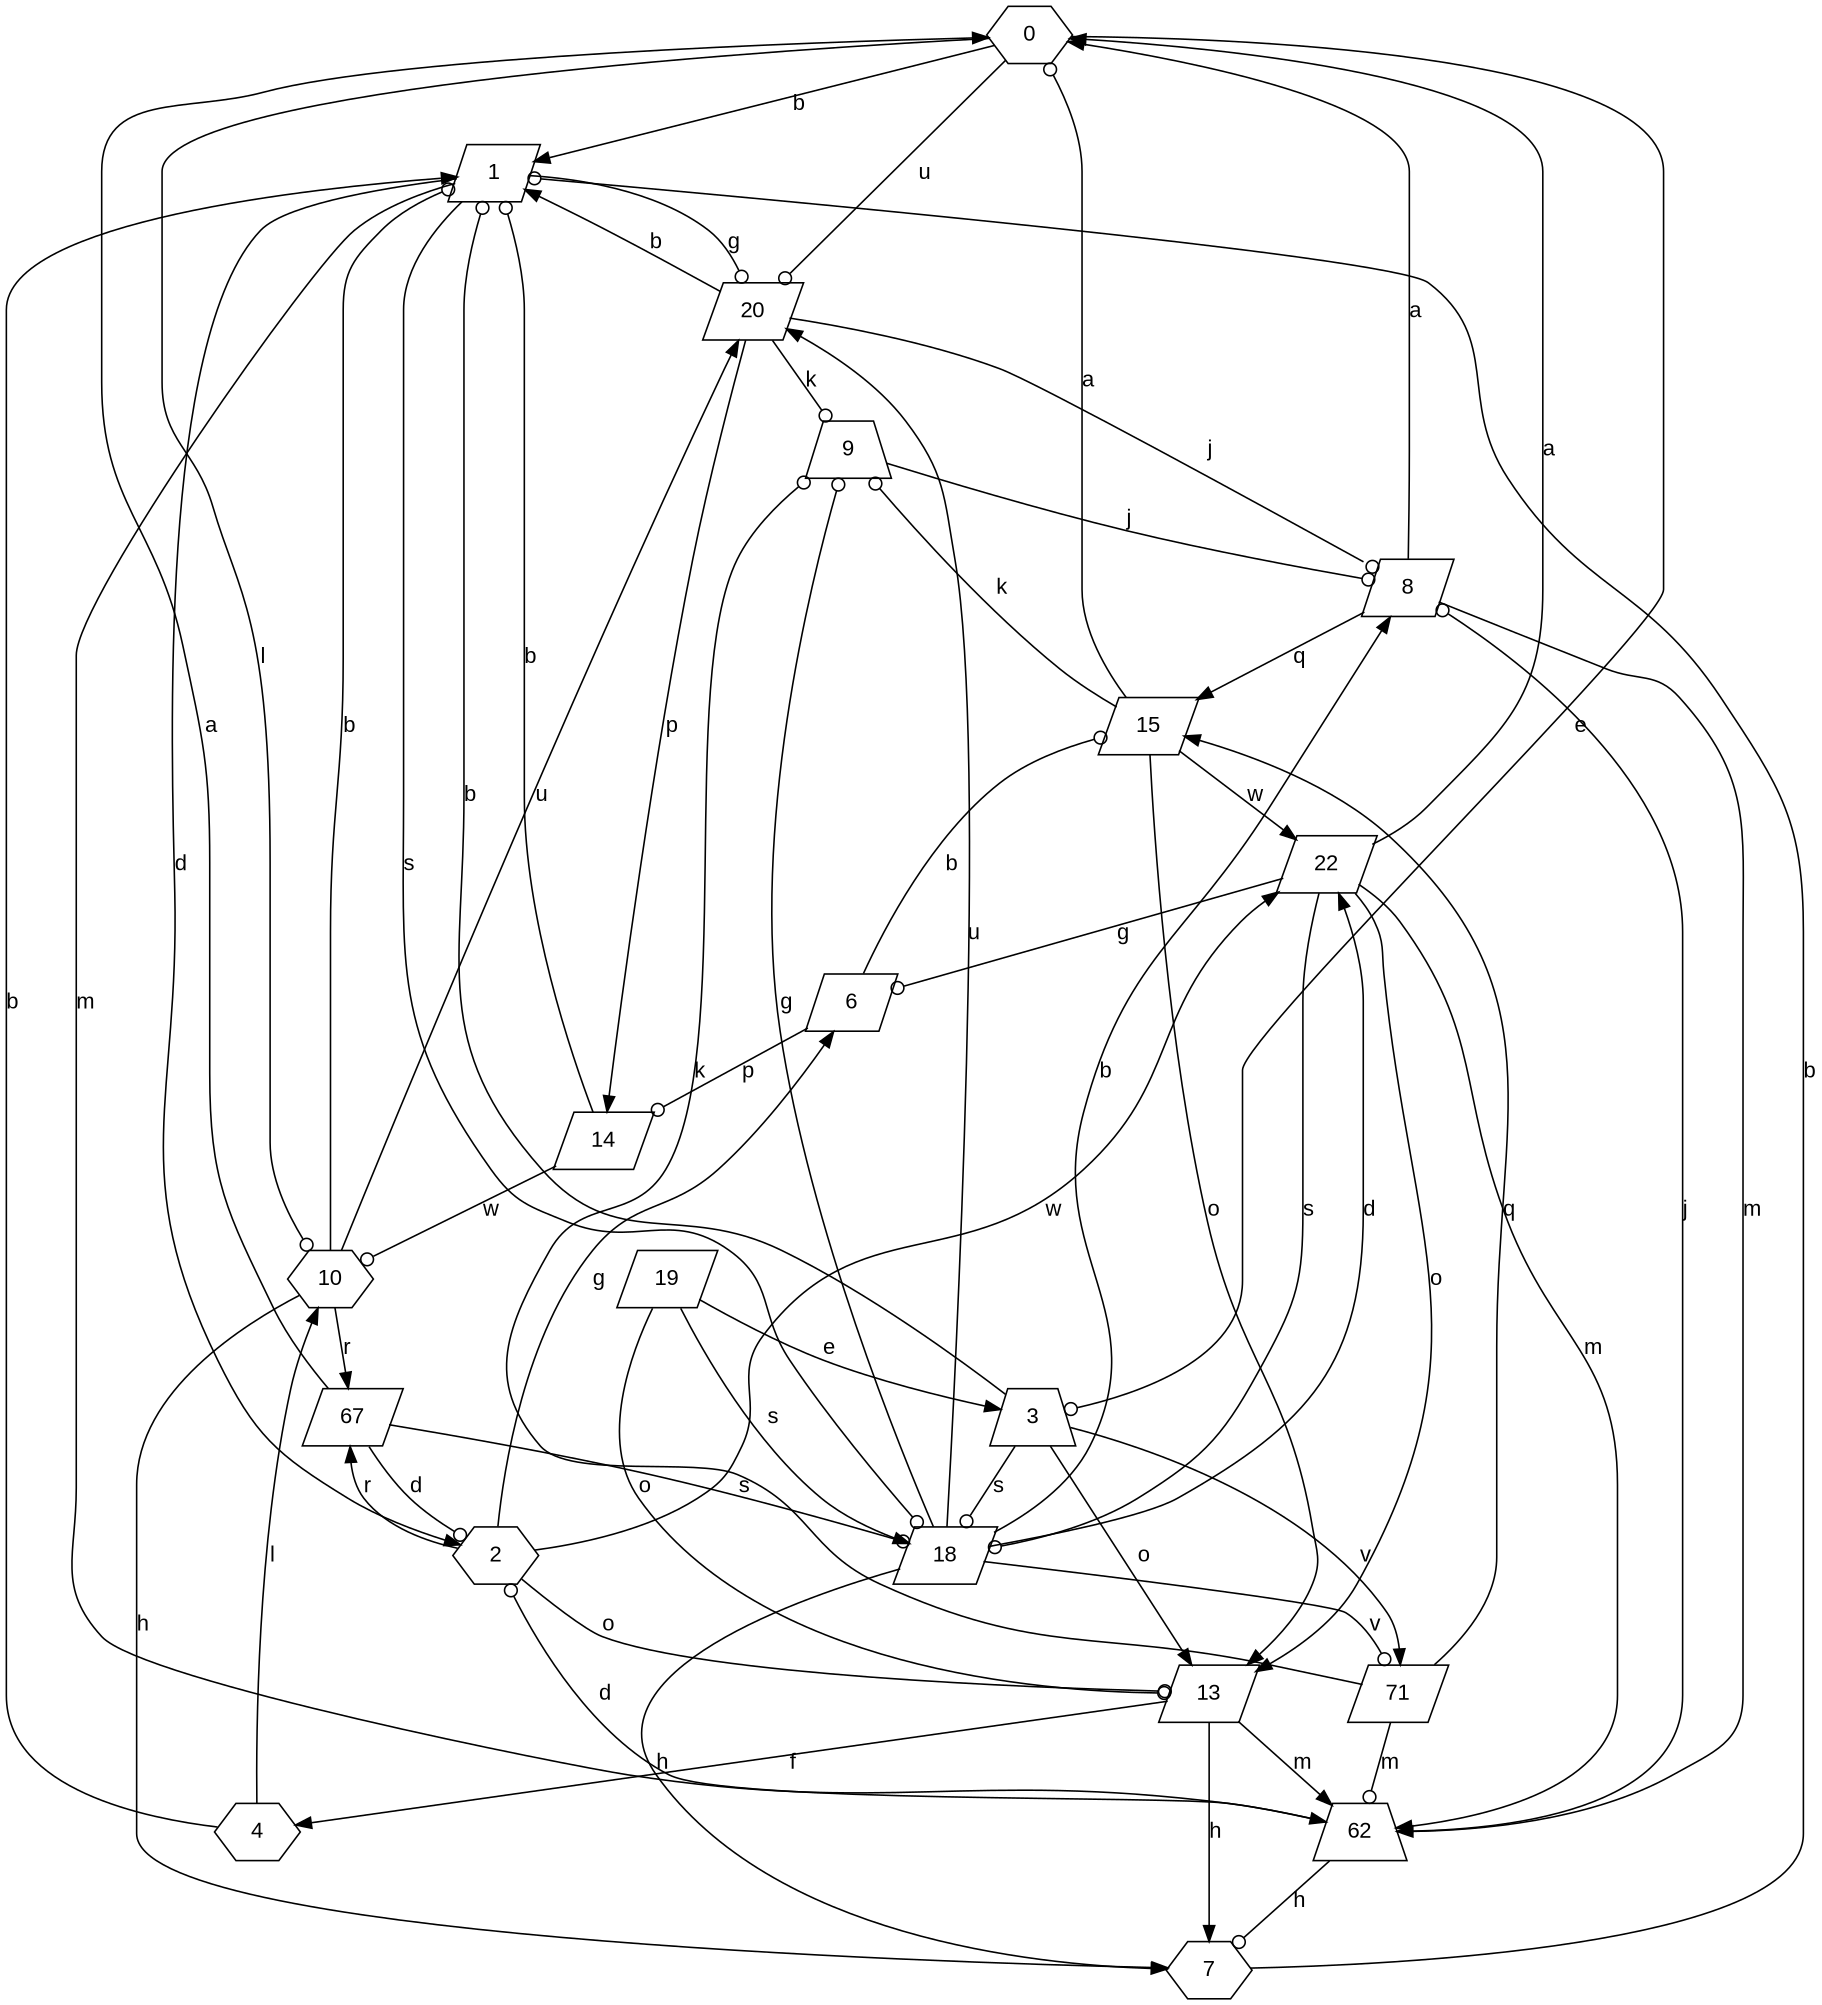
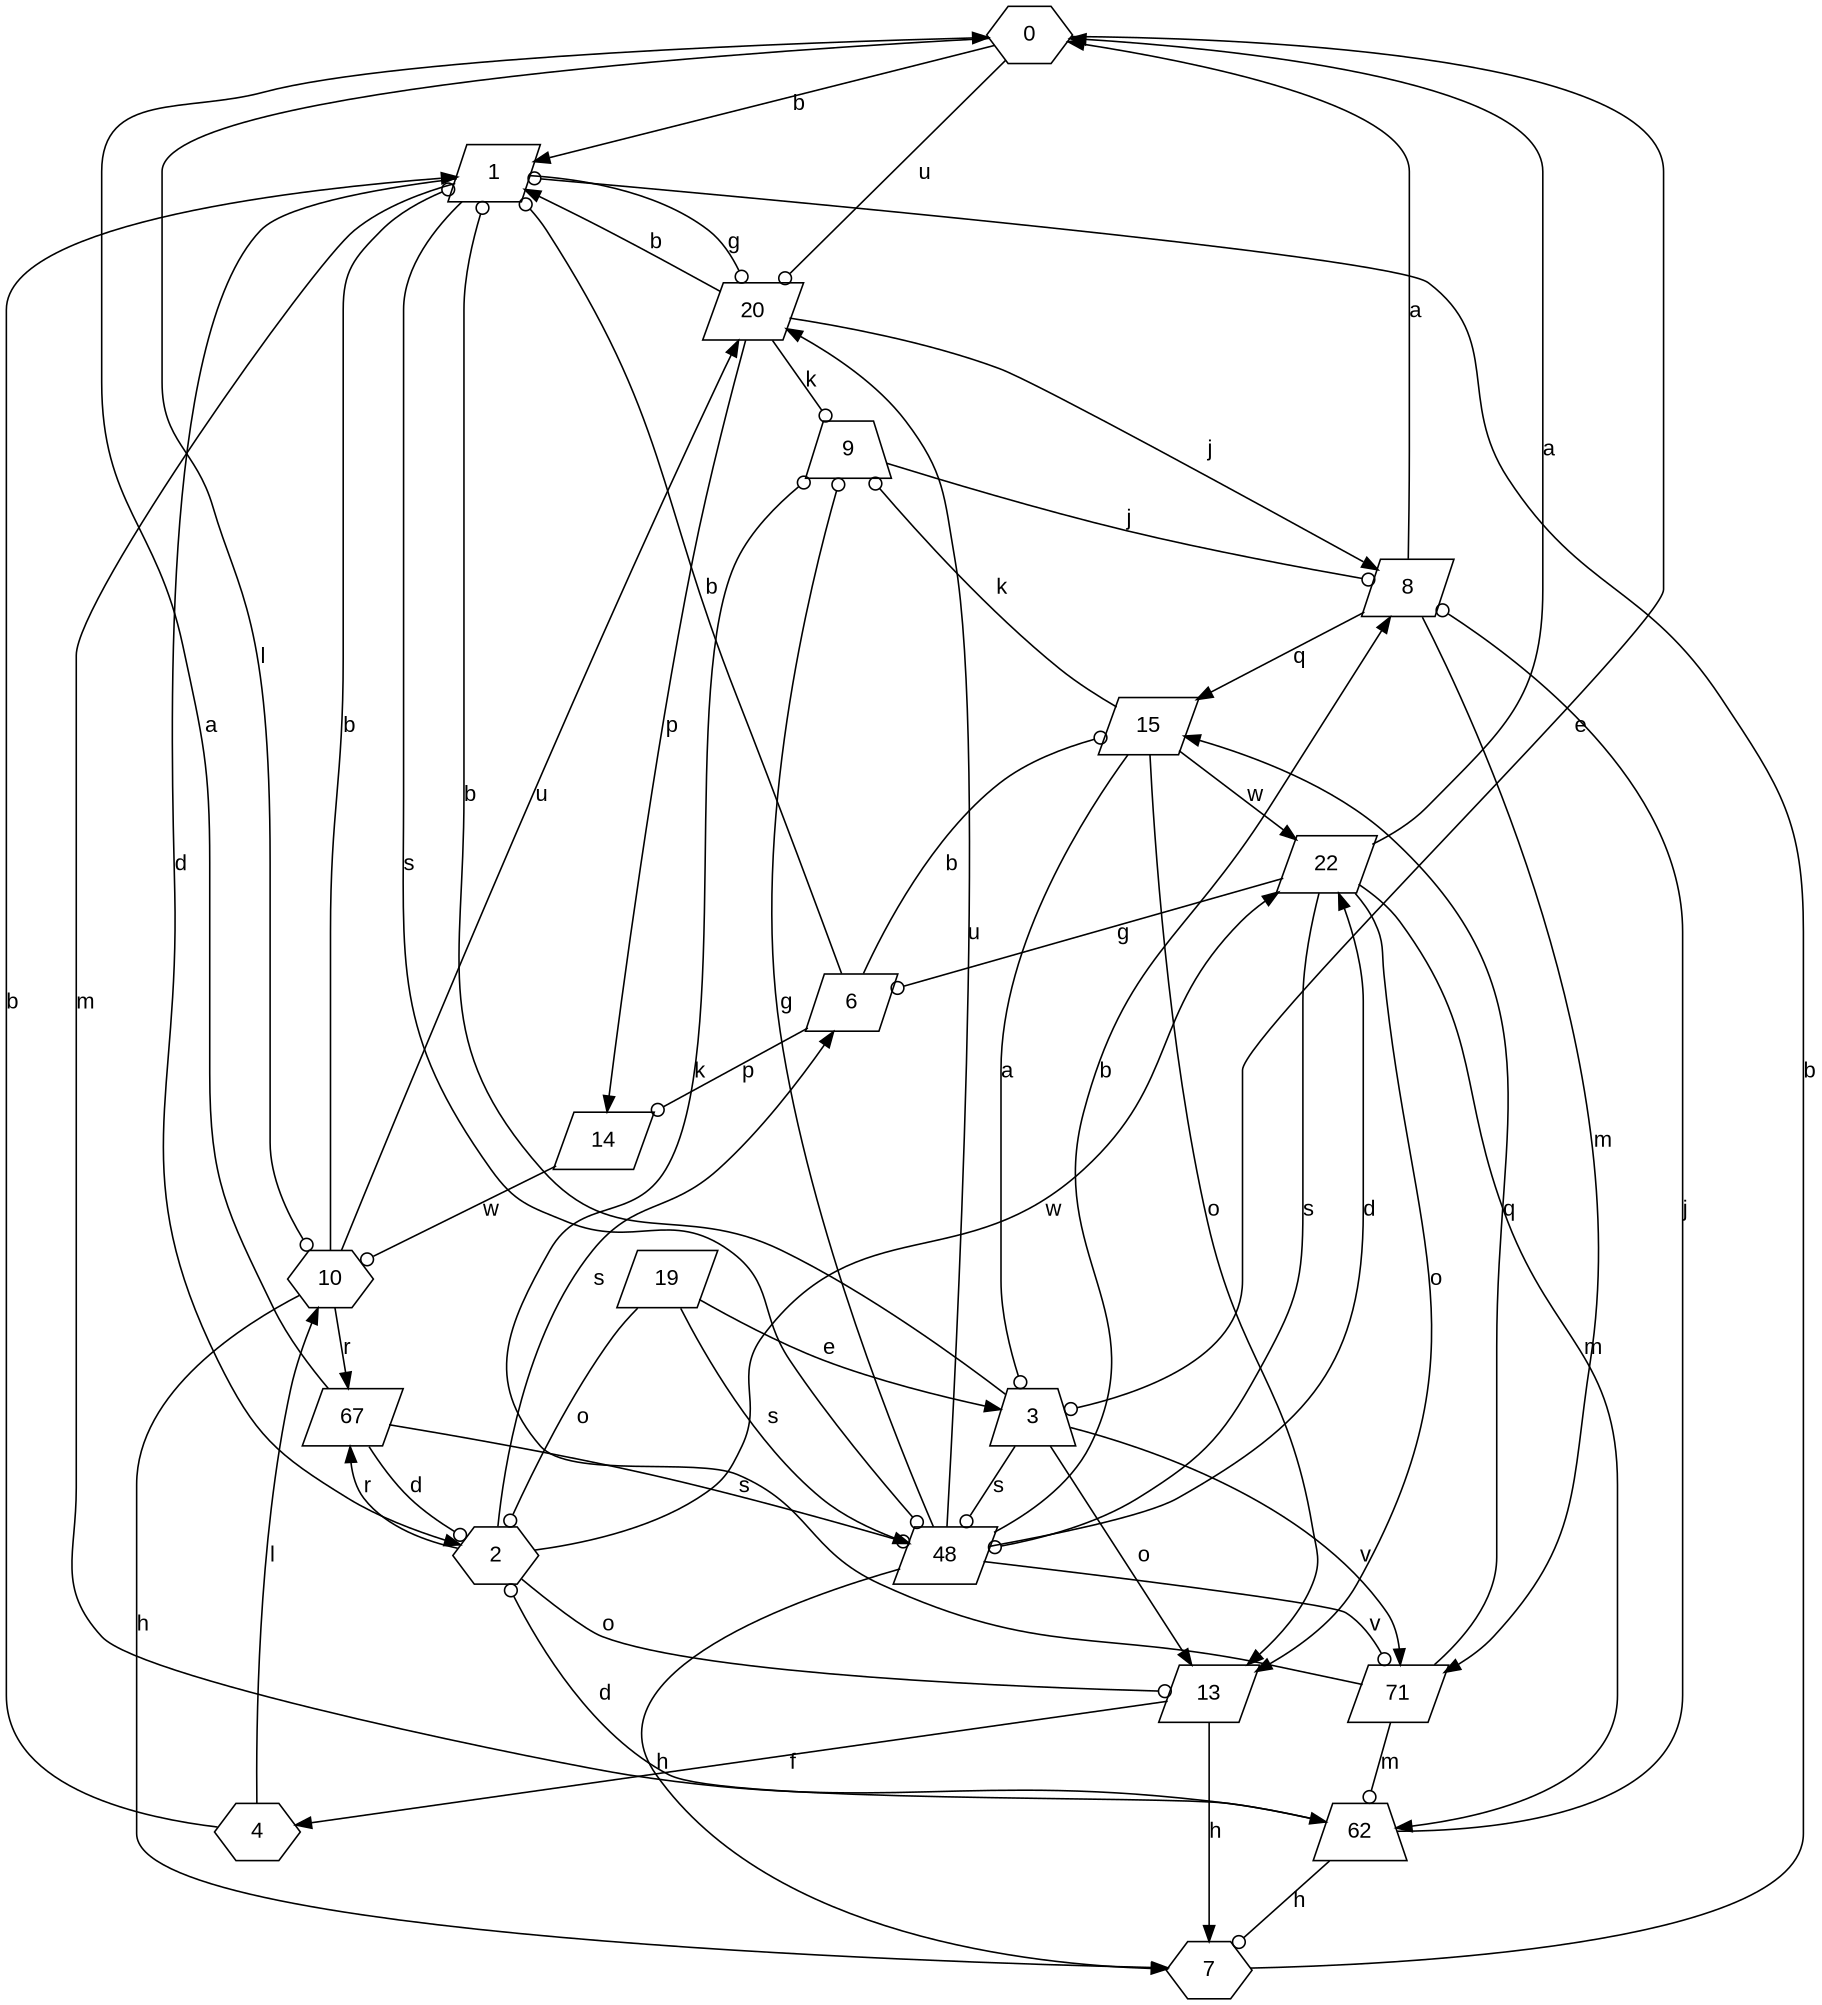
edge "15" -> "0": now "15" -> "3"
edge "20" -> "8": arrowhead odot -> normal
edge "14" -> "1": now "6" -> "1"
edge "8" -> "62": now "8" -> "71"
edge "2" -> "6": label "g" -> "s"
node "18": label "18" -> "48"
edge "19" -> "13": now "19" -> "2"
edge "13" -> "62": removed, label "m"
